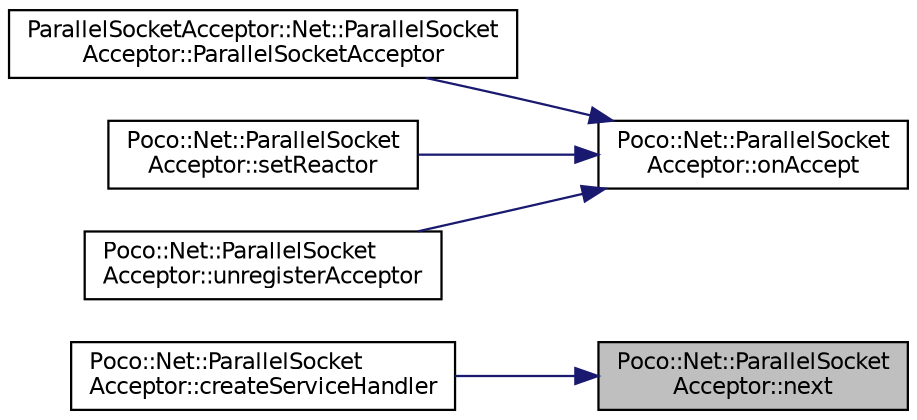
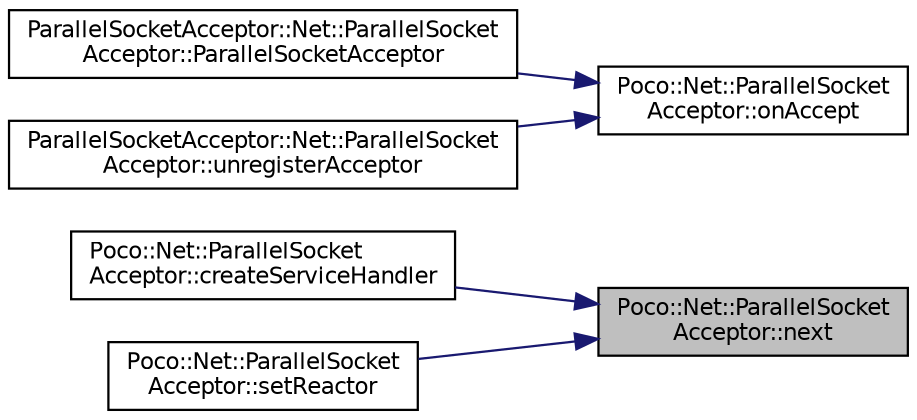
edge "Poco::Net::ParallelSocket Acceptor::setReactor" -> "Poco::Net::ParallelSocket Acceptor::onAccept": now "Poco::Net::ParallelSocket Acceptor::setReactor" -> "Poco::Net::ParallelSocket Acceptor::next"
node "Poco::Net::ParallelSocket Acceptor::unregisterAcceptor": label "Poco::Net::ParallelSocket Acceptor::unregisterAcceptor" -> "ParallelSocketAcceptor::Net::ParallelSocket Acceptor::unregisterAcceptor"
